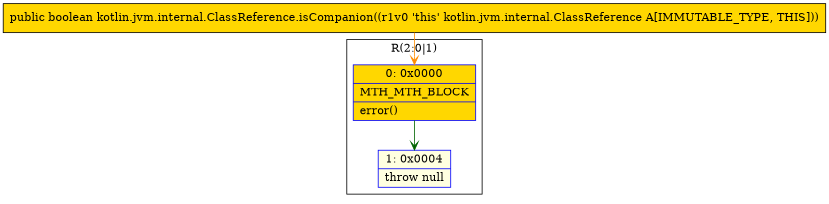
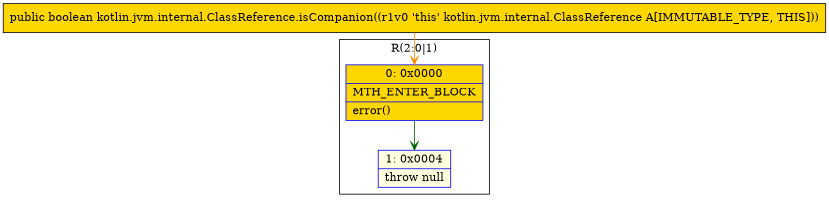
node "0: 0x0000": text "MTH_MTH_BLOCK" -> "MTH_ENTER_BLOCK"
